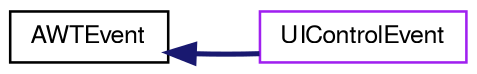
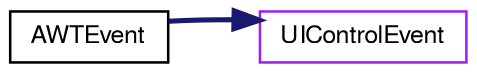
edge "UIControlEvent" -> "AWTEvent": reversed
